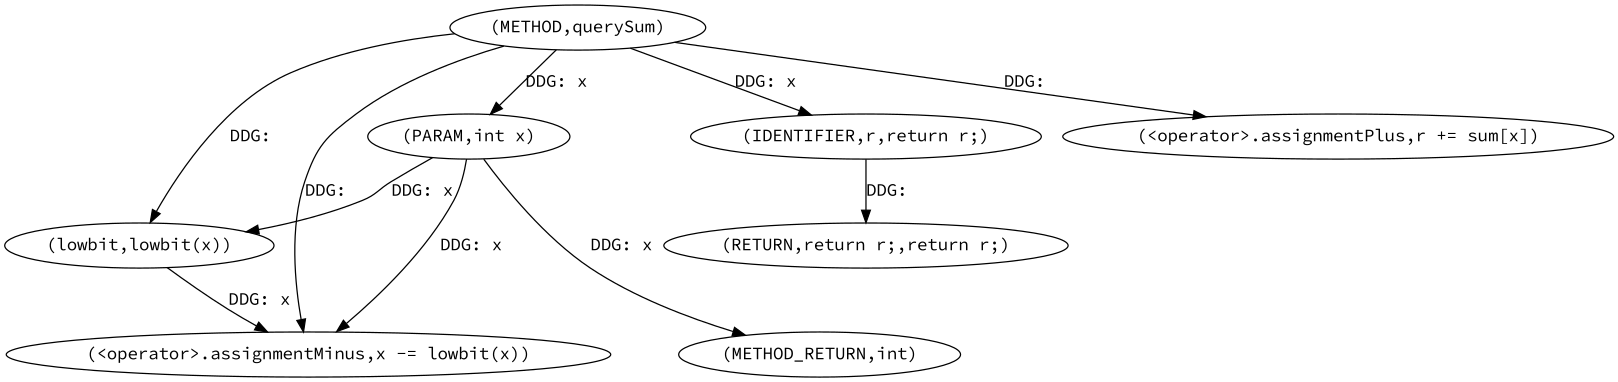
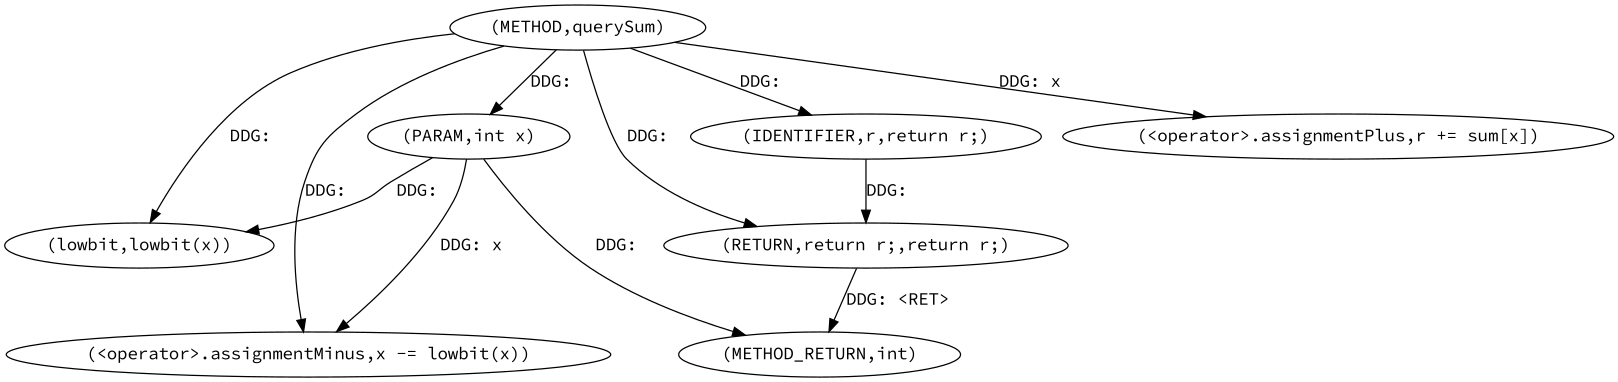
edge "(METHOD,querySum)" -> "(PARAM,int x)": label "DDG: x" -> "DDG: "
edge "(METHOD,querySum)" -> "(IDENTIFIER,r,return r;)": label "DDG: x" -> "DDG: "
edge "(METHOD,querySum)" -> "(<operator>.assignmentPlus,r += sum[x])": label "DDG: " -> "DDG: x"
edge "(METHOD,querySum)" -> "(RETURN,return r;,return r;)": added, label "DDG:"
edge "(PARAM,int x)" -> "(lowbit,lowbit(x))": label "DDG: x" -> "DDG: "
edge "(PARAM,int x)" -> "(METHOD_RETURN,int)": label "DDG: x" -> "DDG: "
edge "(RETURN,return r;,return r;)" -> "(METHOD_RETURN,int)": added, label "DDG: <RET>"
edge "(lowbit,lowbit(x))" -> "(<operator>.assignmentMinus,x -= lowbit(x))": removed, label "DDG: x"
